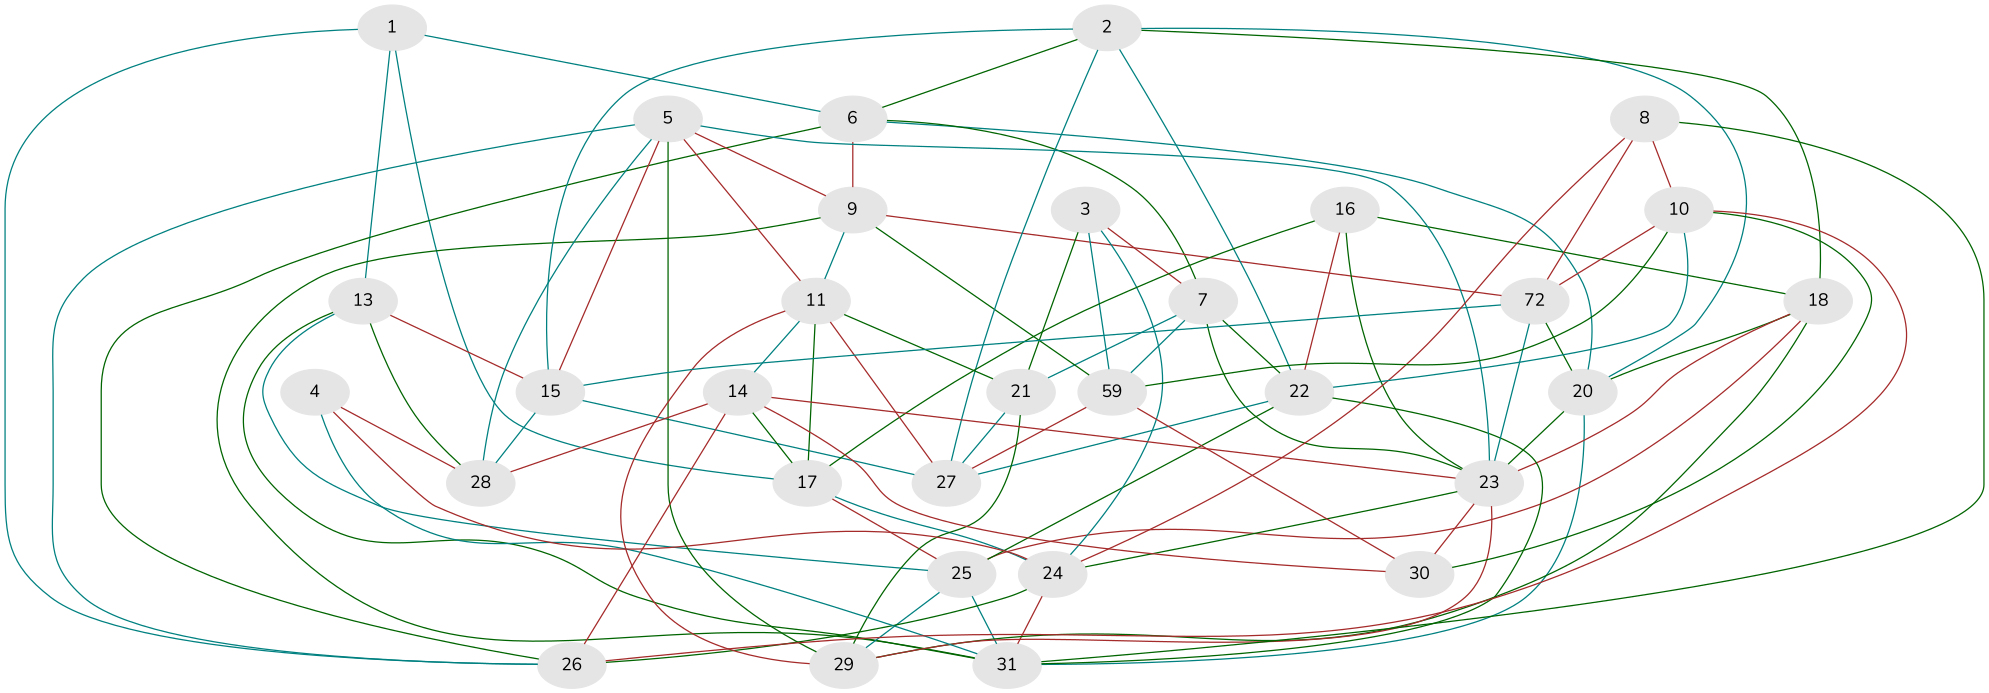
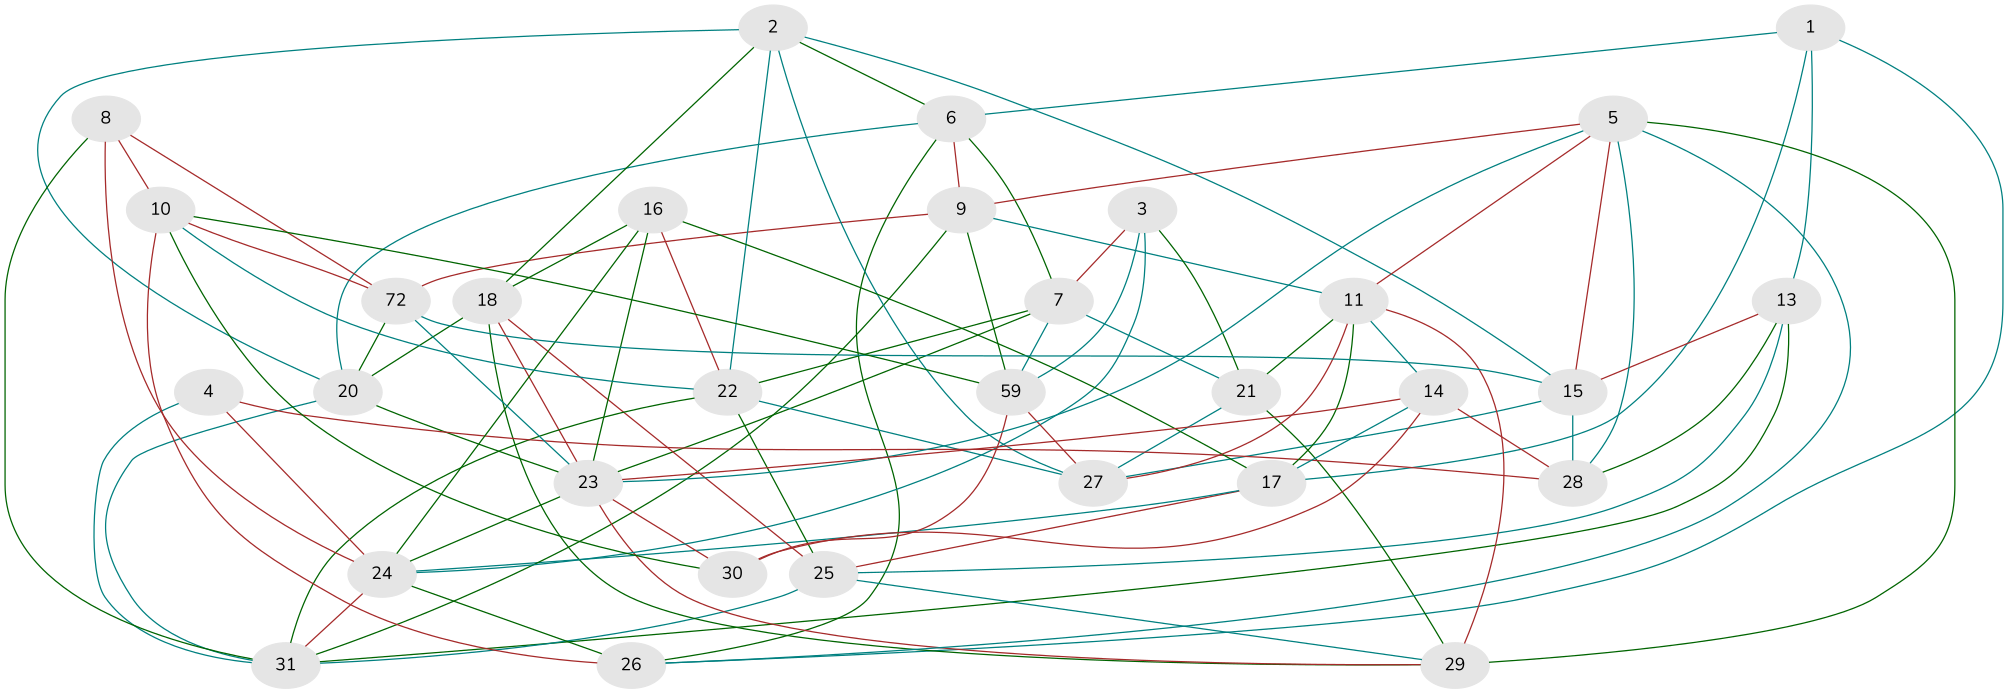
edge "16" -- "24": added
edge "14" -- "17": color darkgreen -> teal
edge "14" -- "26": removed
